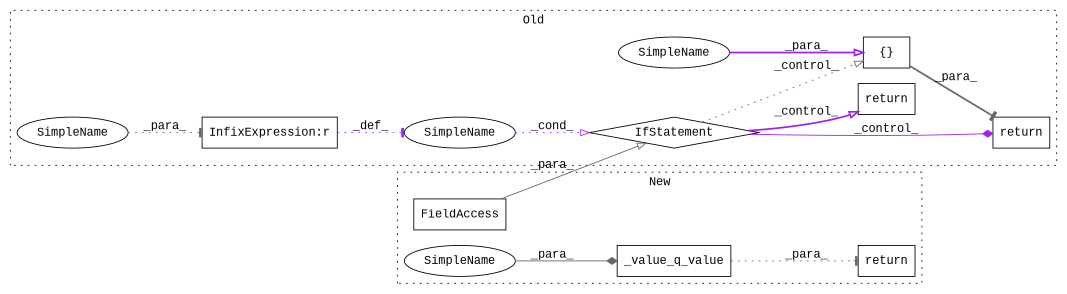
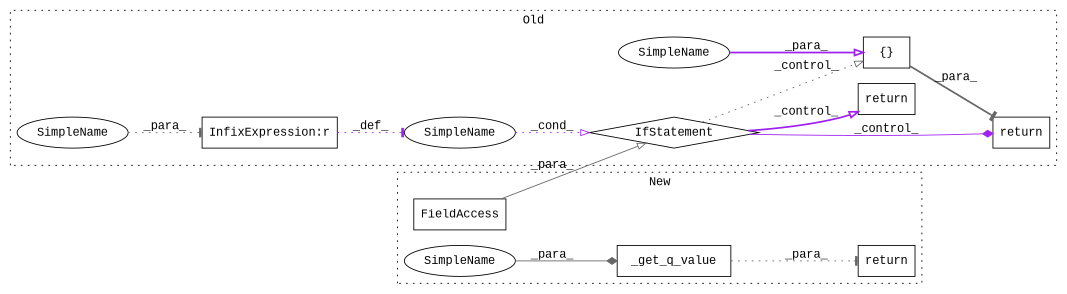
node "_value_q_value": label "_value_q_value" -> "_get_q_value"
